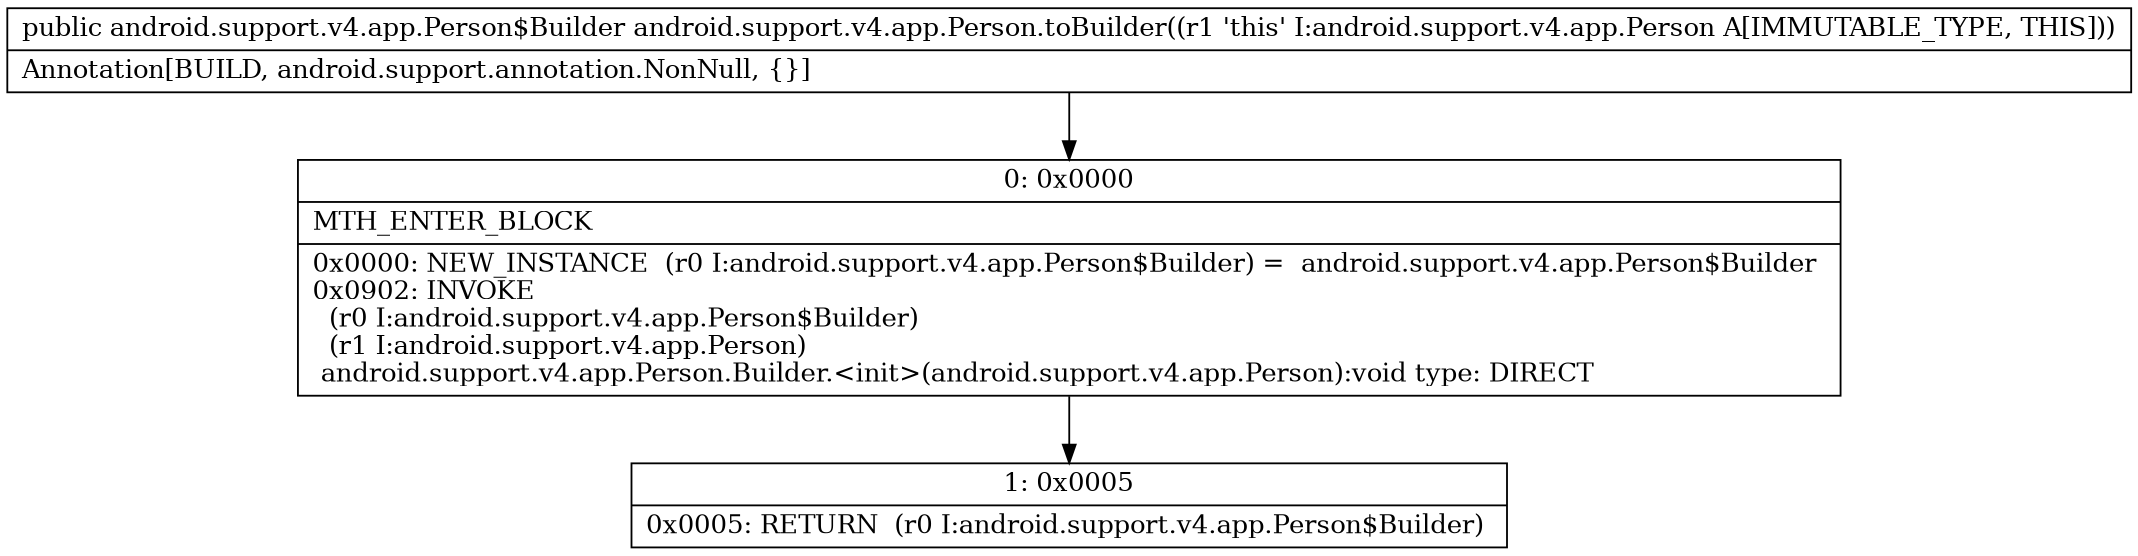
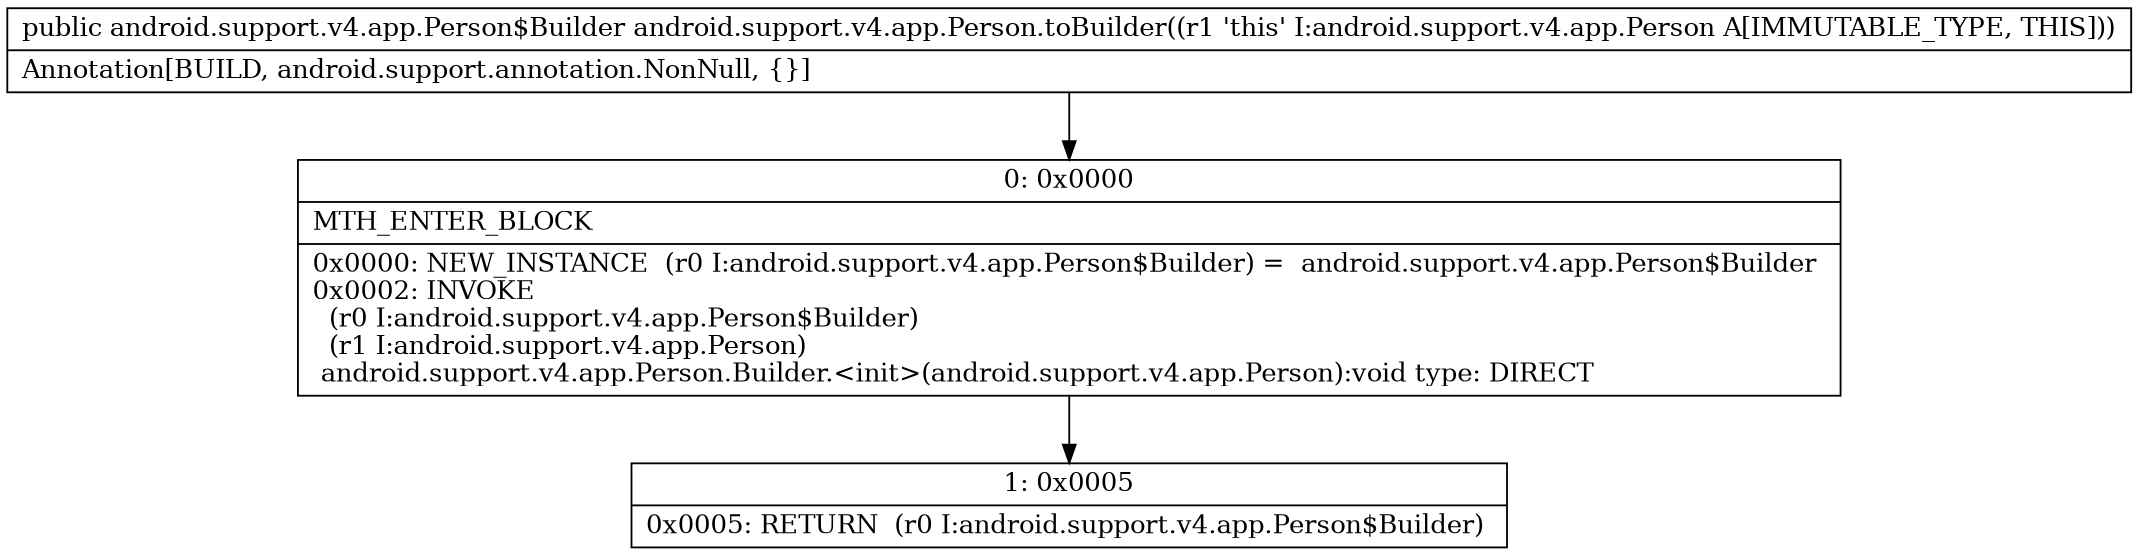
node "0: 0x0000": text "0x0902: INVOKE" -> "0x0002: INVOKE"
